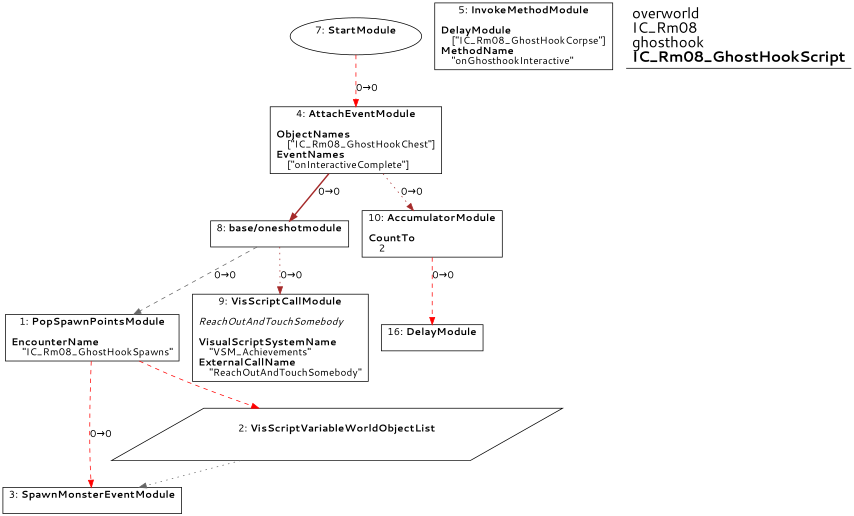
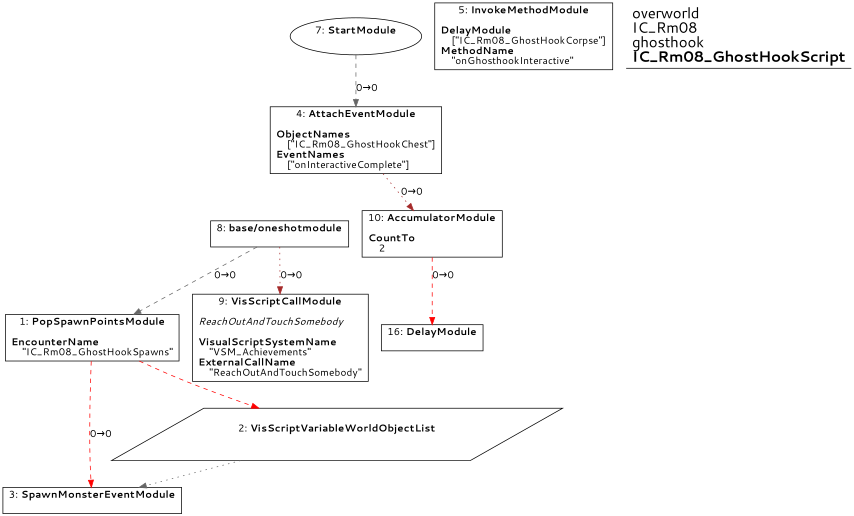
edge "7:" -> "4:": color red -> gray40
edge "4:" -> "8:": removed, label "0→0"
